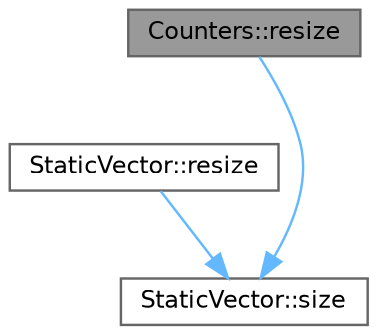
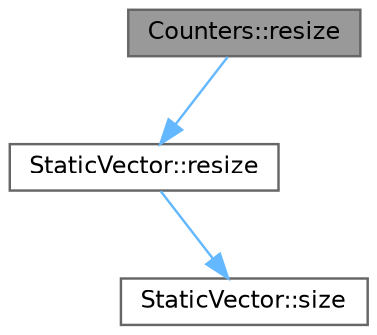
edge "Counters::resize" -> "StaticVector::size": now "Counters::resize" -> "StaticVector::resize"
